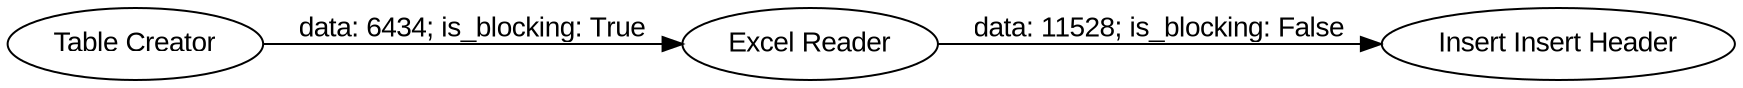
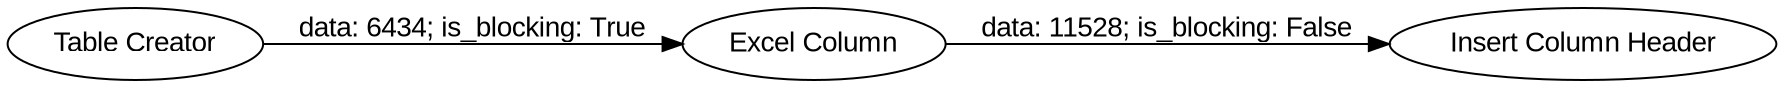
node "Excel Reader": label "Excel Reader" -> "Excel Column"
node "Insert Insert Header": label "Insert Insert Header" -> "Insert Column Header"
